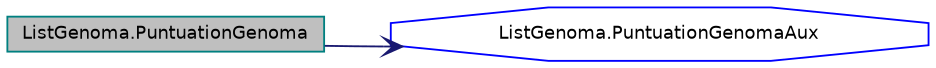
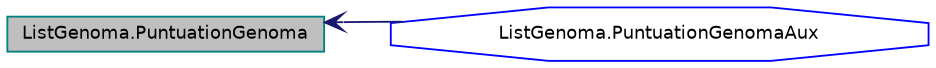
edge "ListGenoma.PuntuationGenoma" -> "ListGenoma.PuntuationGenomaAux": reversed
